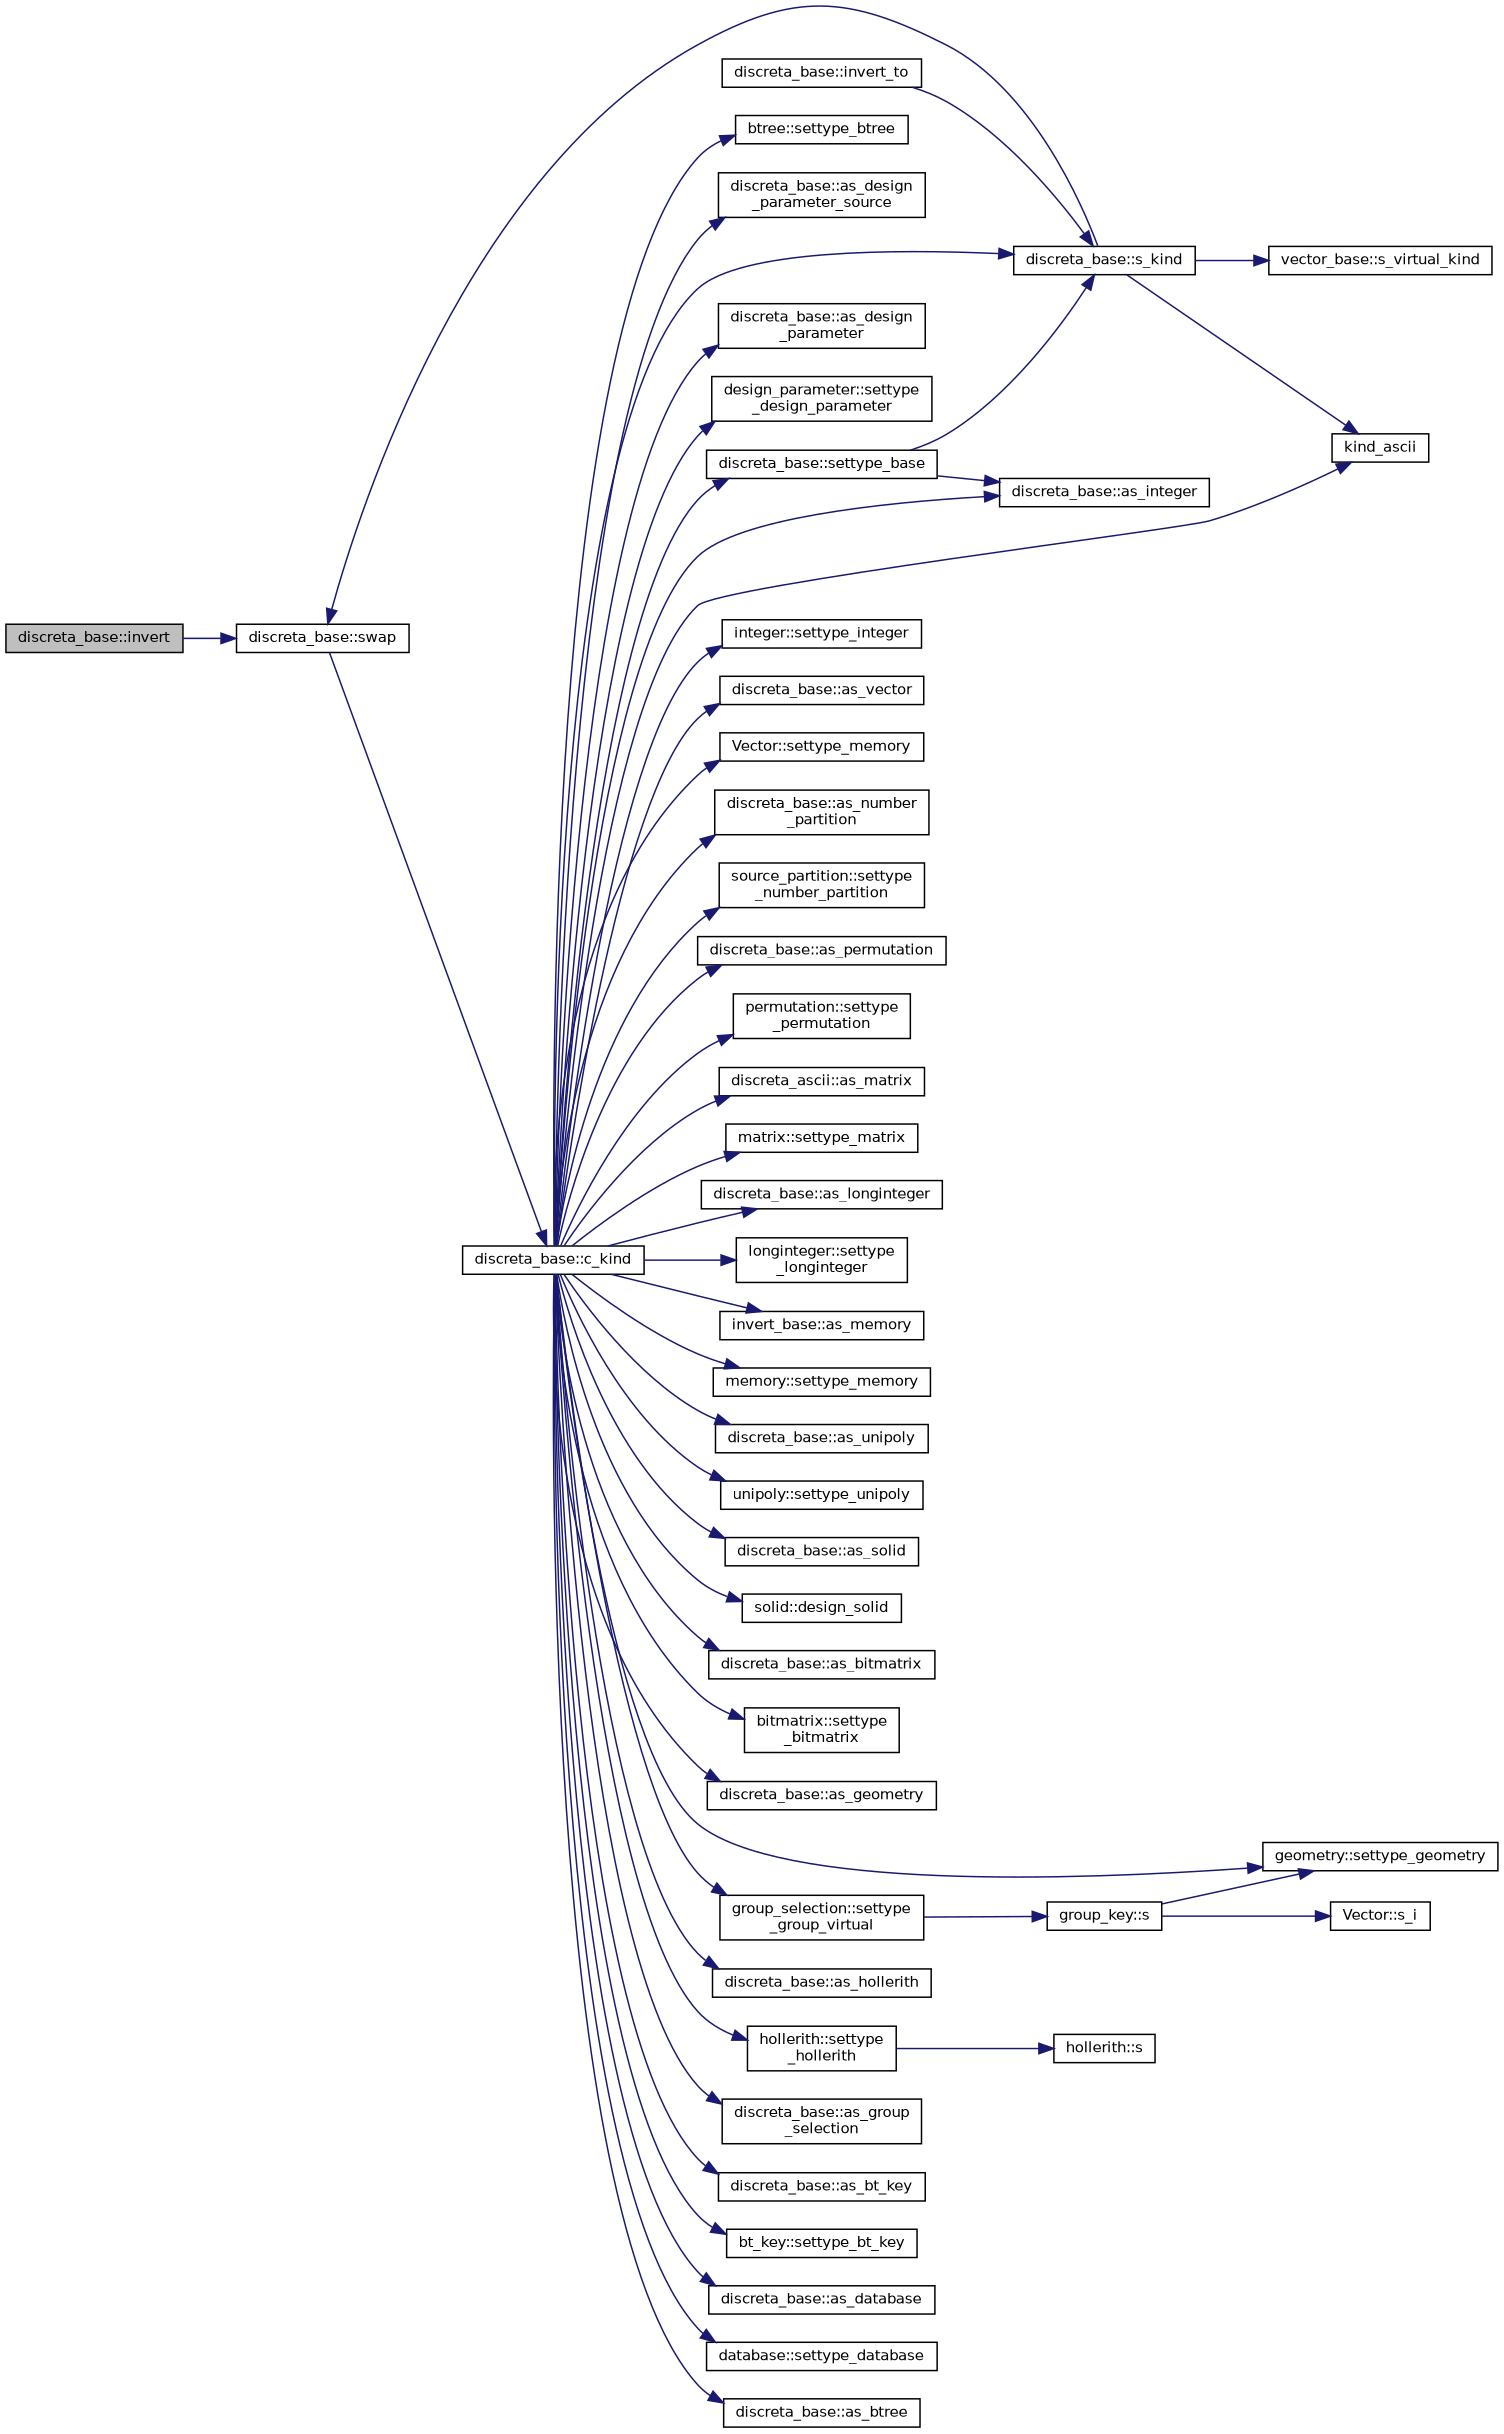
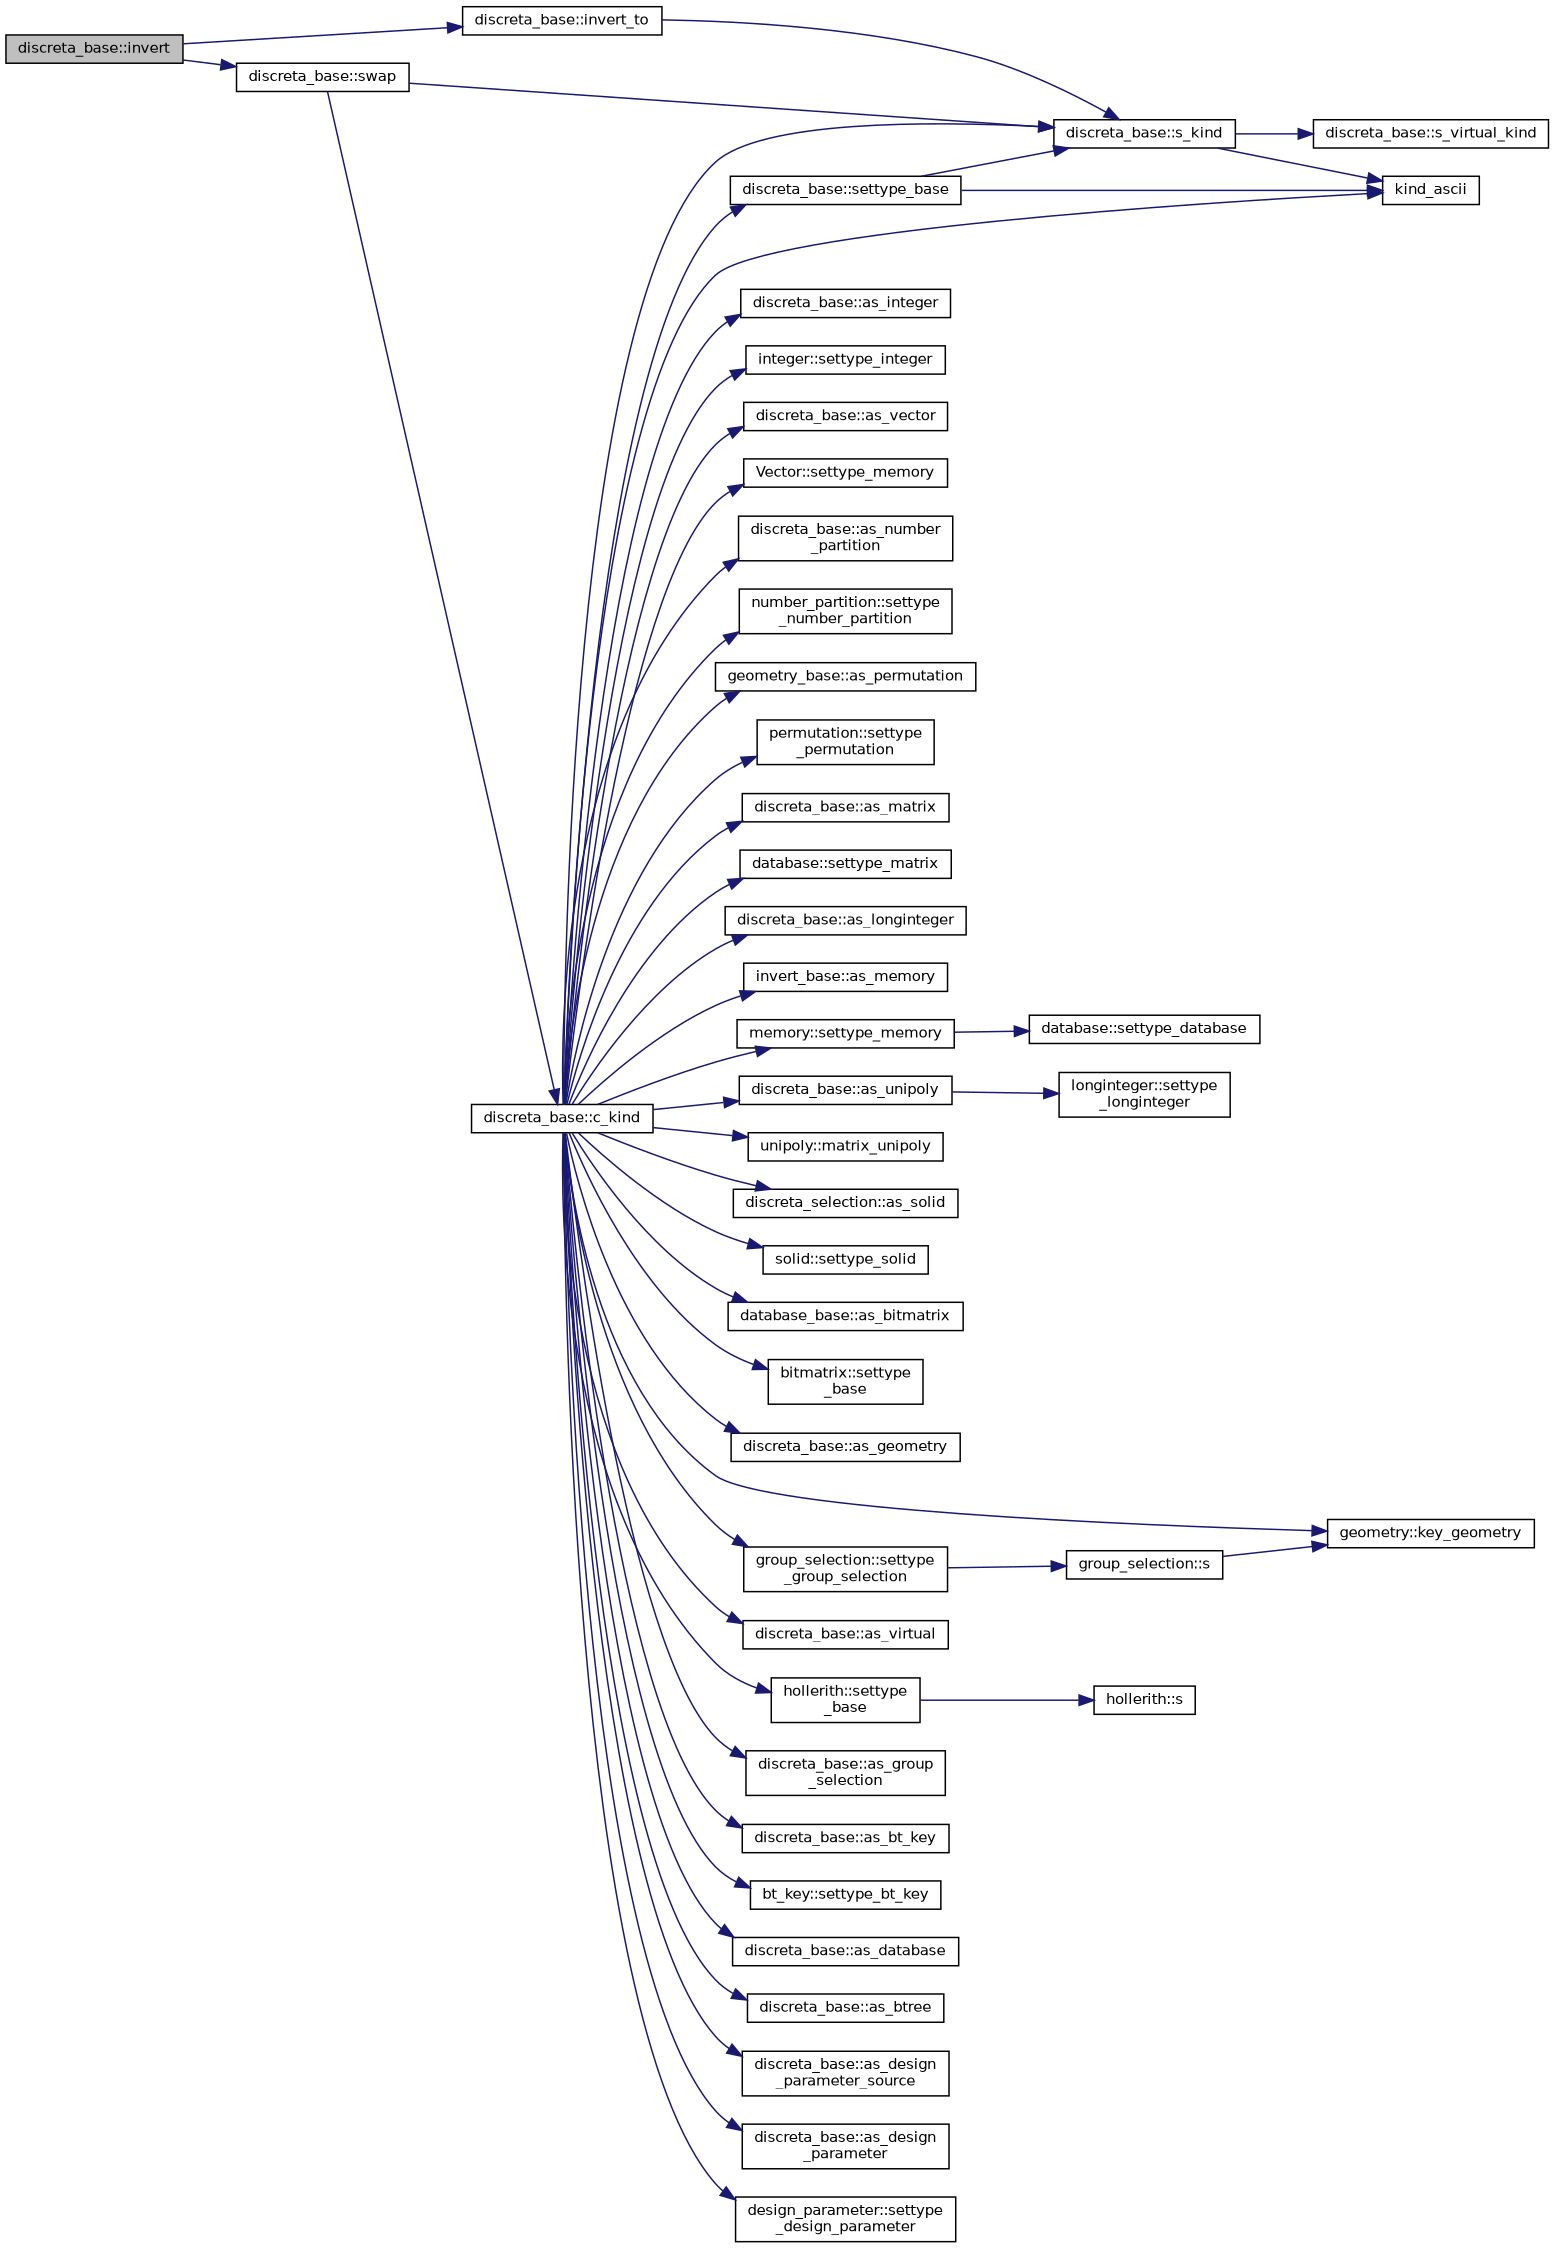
edge "discreta_base::invert" -> "discreta_base::invert_to": added
edge "discreta_base::s_kind" -> "discreta_base::swap": reversed
node "btree::settype_btree": removed
node "vector_base::s_virtual_kind": label "vector_base::s_virtual_kind" -> "discreta_base::s_virtual_kind"
edge "discreta_base::settype_base" -> "discreta_base::as_integer": now "discreta_base::settype_base" -> "kind_ascii"
node "source_partition::settype _number_partition": label "source_partition::settype _number_partition" -> "number_partition::settype _number_partition"
node "discreta_base::as_permutation": label "discreta_base::as_permutation" -> "geometry_base::as_permutation"
node "discreta_ascii::as_matrix": label "discreta_ascii::as_matrix" -> "discreta_base::as_matrix"
node "matrix::settype_matrix": label "matrix::settype_matrix" -> "database::settype_matrix"
edge "discreta_base::c_kind" -> "longinteger::settype _longinteger": now "discreta_base::as_unipoly" -> "longinteger::settype _longinteger"
node "unipoly::settype_unipoly": label "unipoly::settype_unipoly" -> "unipoly::matrix_unipoly"
node "discreta_base::as_solid": label "discreta_base::as_solid" -> "discreta_selection::as_solid"
node "solid::design_solid": label "solid::design_solid" -> "solid::settype_solid"
node "discreta_base::as_bitmatrix": label "discreta_base::as_bitmatrix" -> "database_base::as_bitmatrix"
node "bitmatrix::settype _bitmatrix": label "bitmatrix::settype _bitmatrix" -> "bitmatrix::settype _base"
node "geometry::settype_geometry": label "geometry::settype_geometry" -> "geometry::key_geometry"
node "group_key::s": label "group_key::s" -> "group_selection::s"
node "Vector::s_i": removed
node "group_selection::settype _group_virtual": label "group_selection::settype _group_virtual" -> "group_selection::settype _group_selection"
node "discreta_base::as_hollerith": label "discreta_base::as_hollerith" -> "discreta_base::as_virtual"
edge "discreta_base::c_kind" -> "database::settype_database": now "memory::settype_memory" -> "database::settype_database"
node "hollerith::settype _hollerith": label "hollerith::settype _hollerith" -> "hollerith::settype _base"
